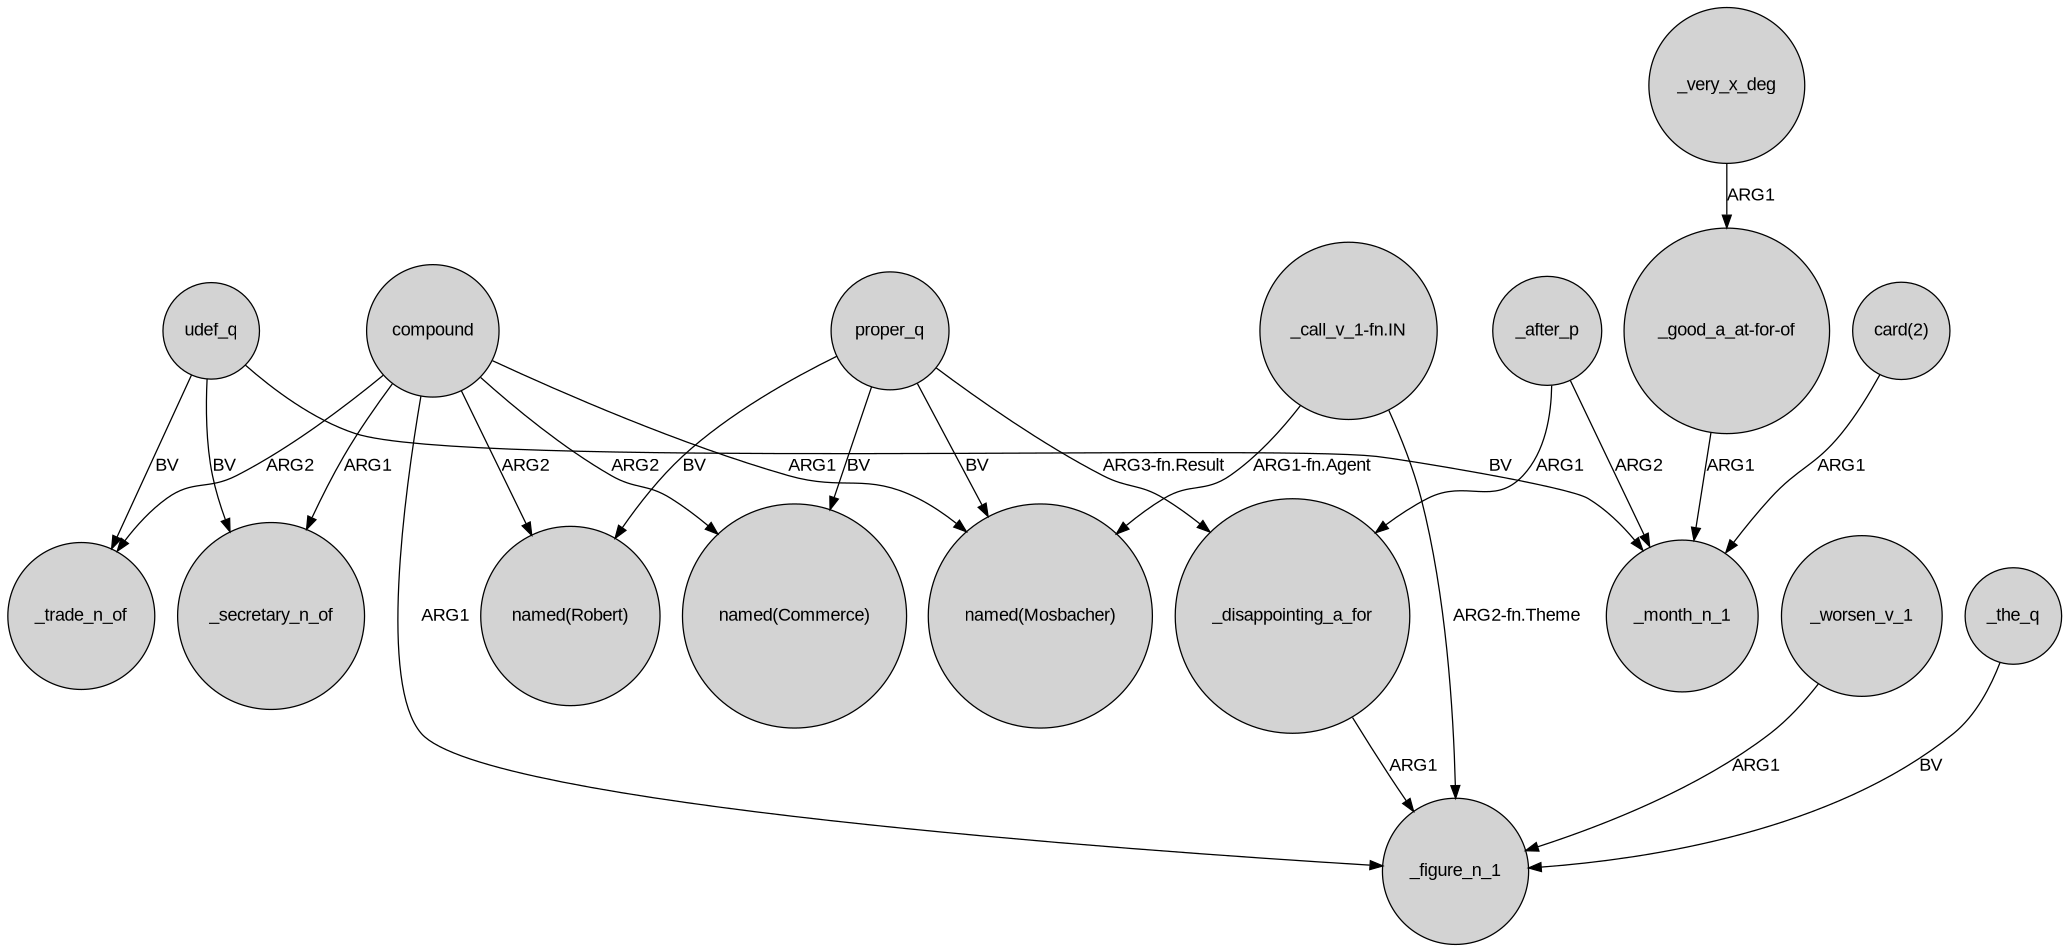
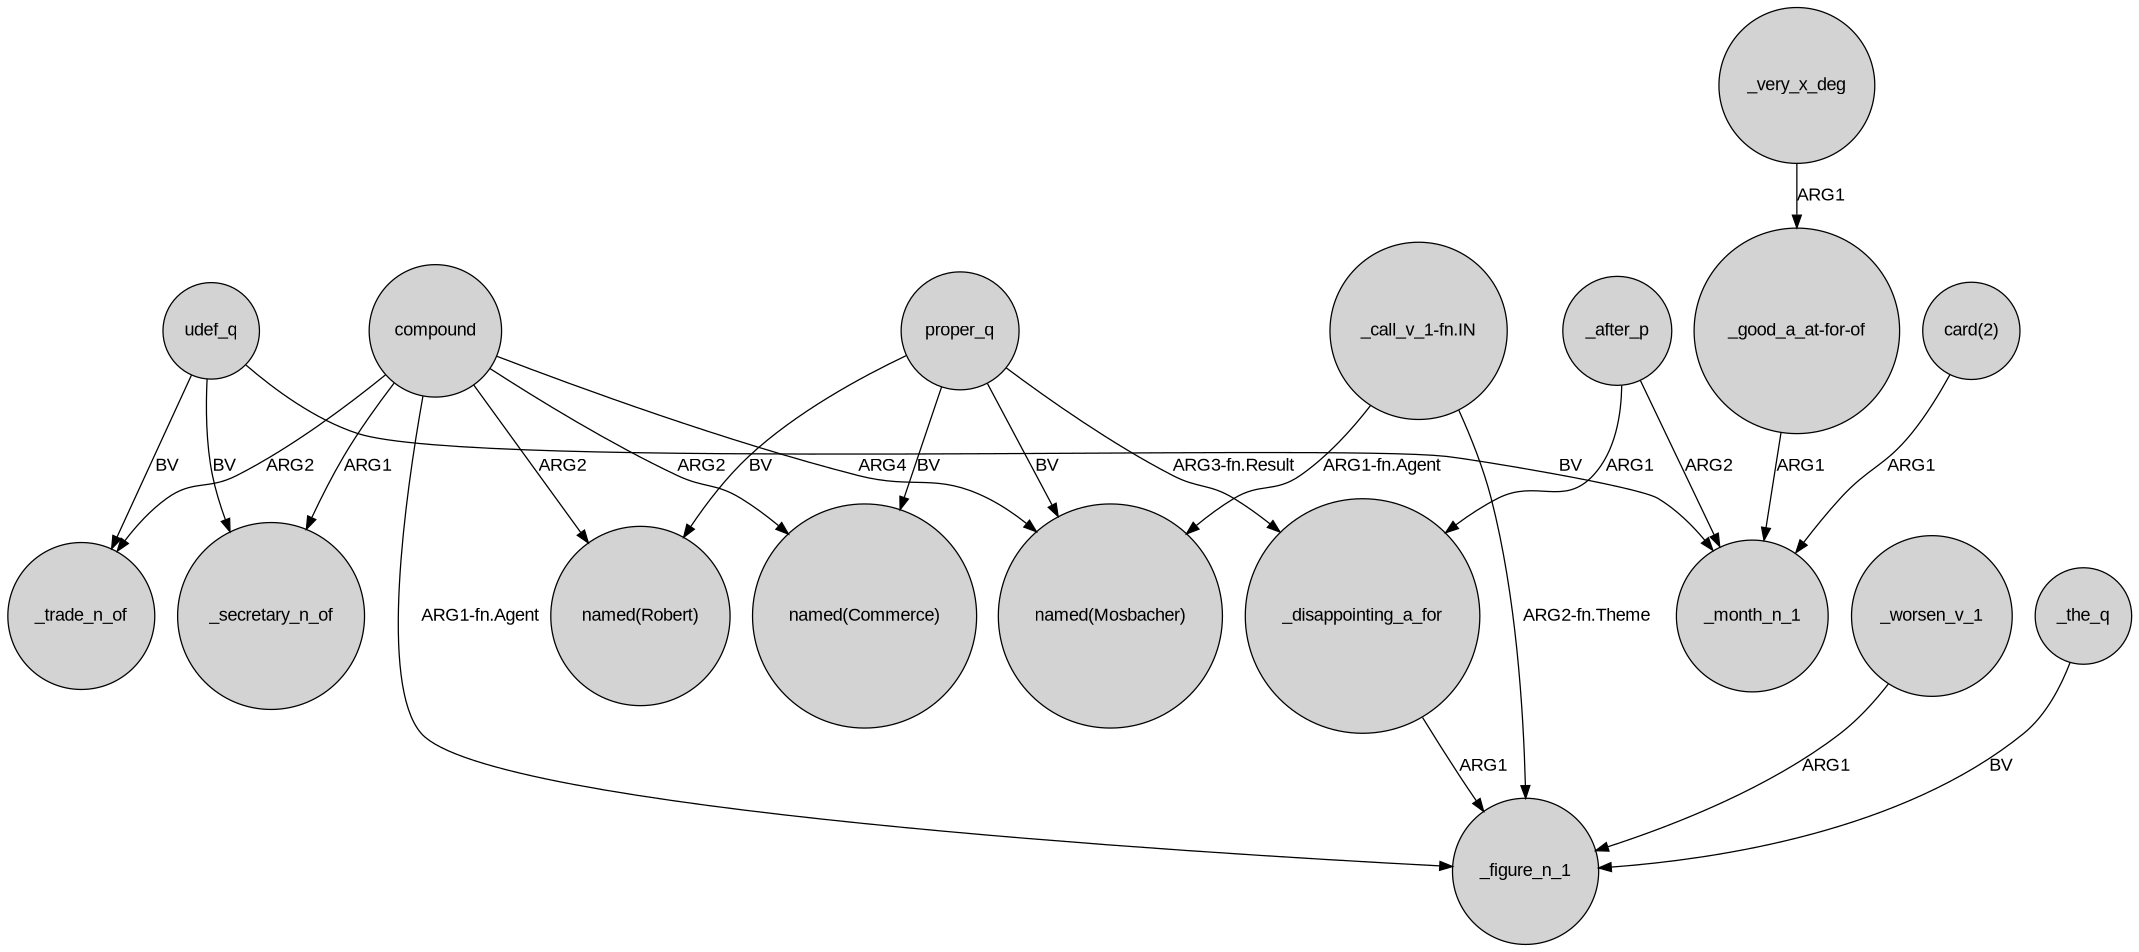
edge "compound" -> "named(Mosbacher)": label "ARG1" -> "ARG4"
edge "compound" -> "_figure_n_1": label "ARG1" -> "ARG1-fn.Agent"
